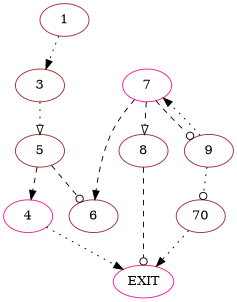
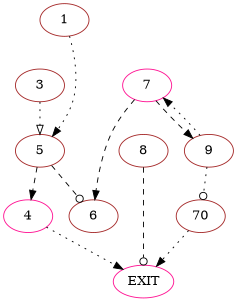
edge "1" -> "3": now "1" -> "5"
edge "7" -> "8": removed
edge "7" -> "9": arrowhead odot -> normal
